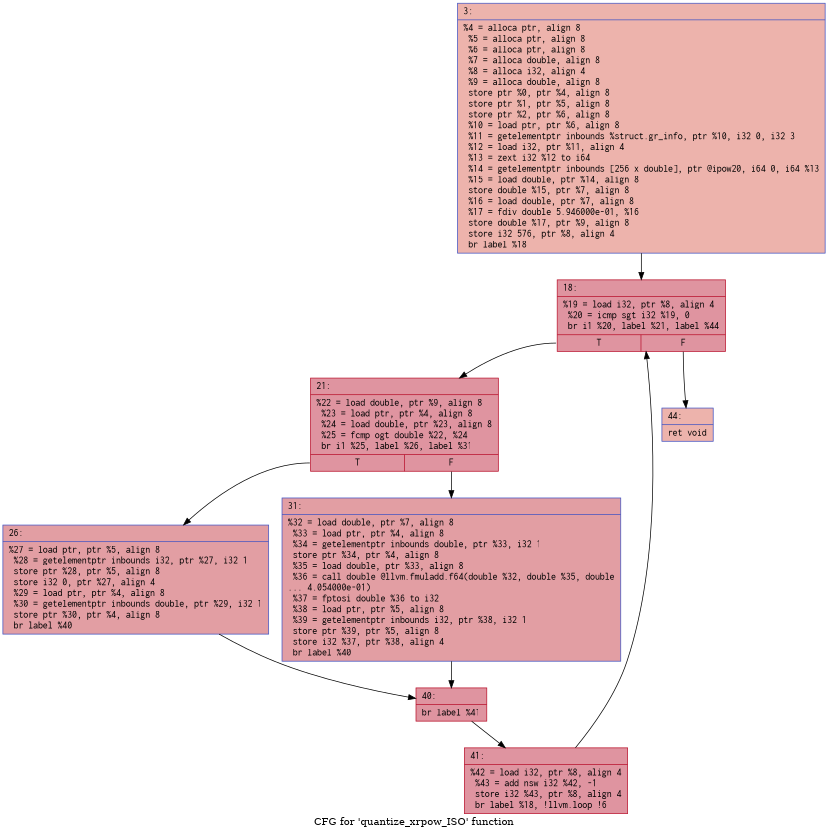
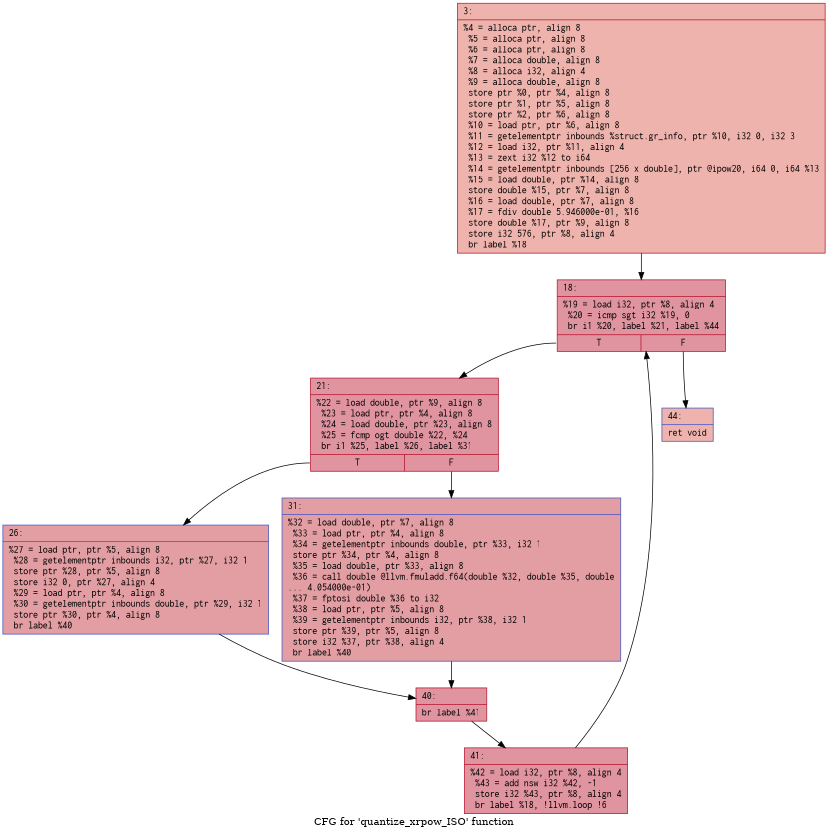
node "3:": color #3d50c3ff -> #b70d28ff
